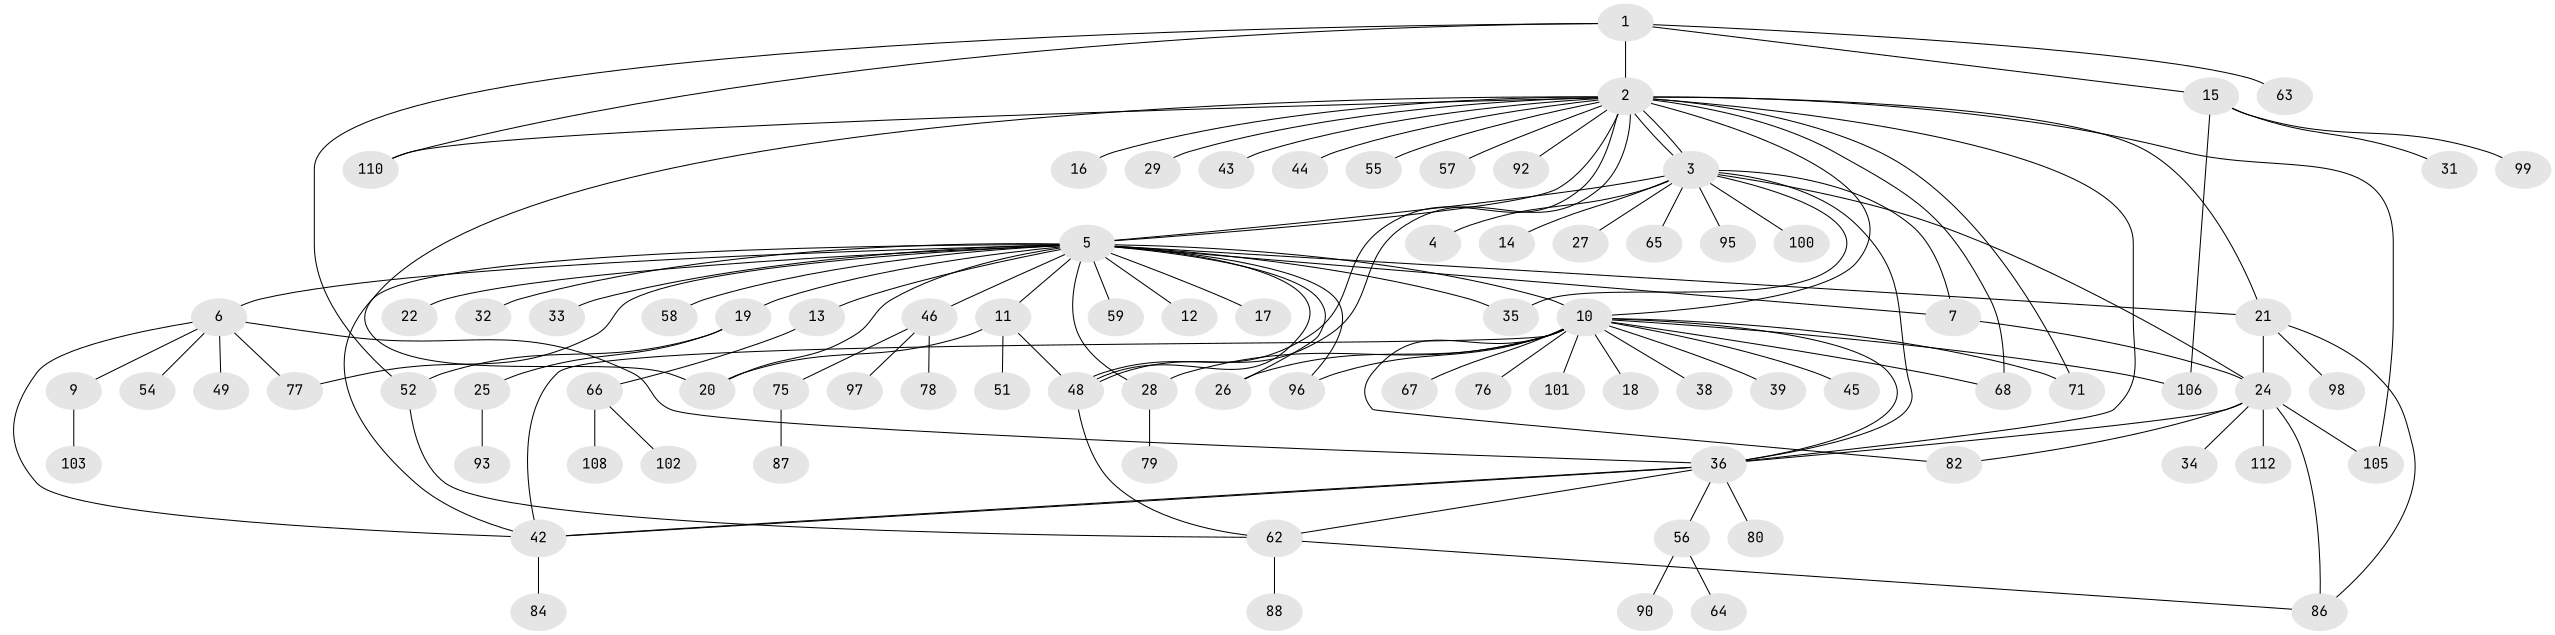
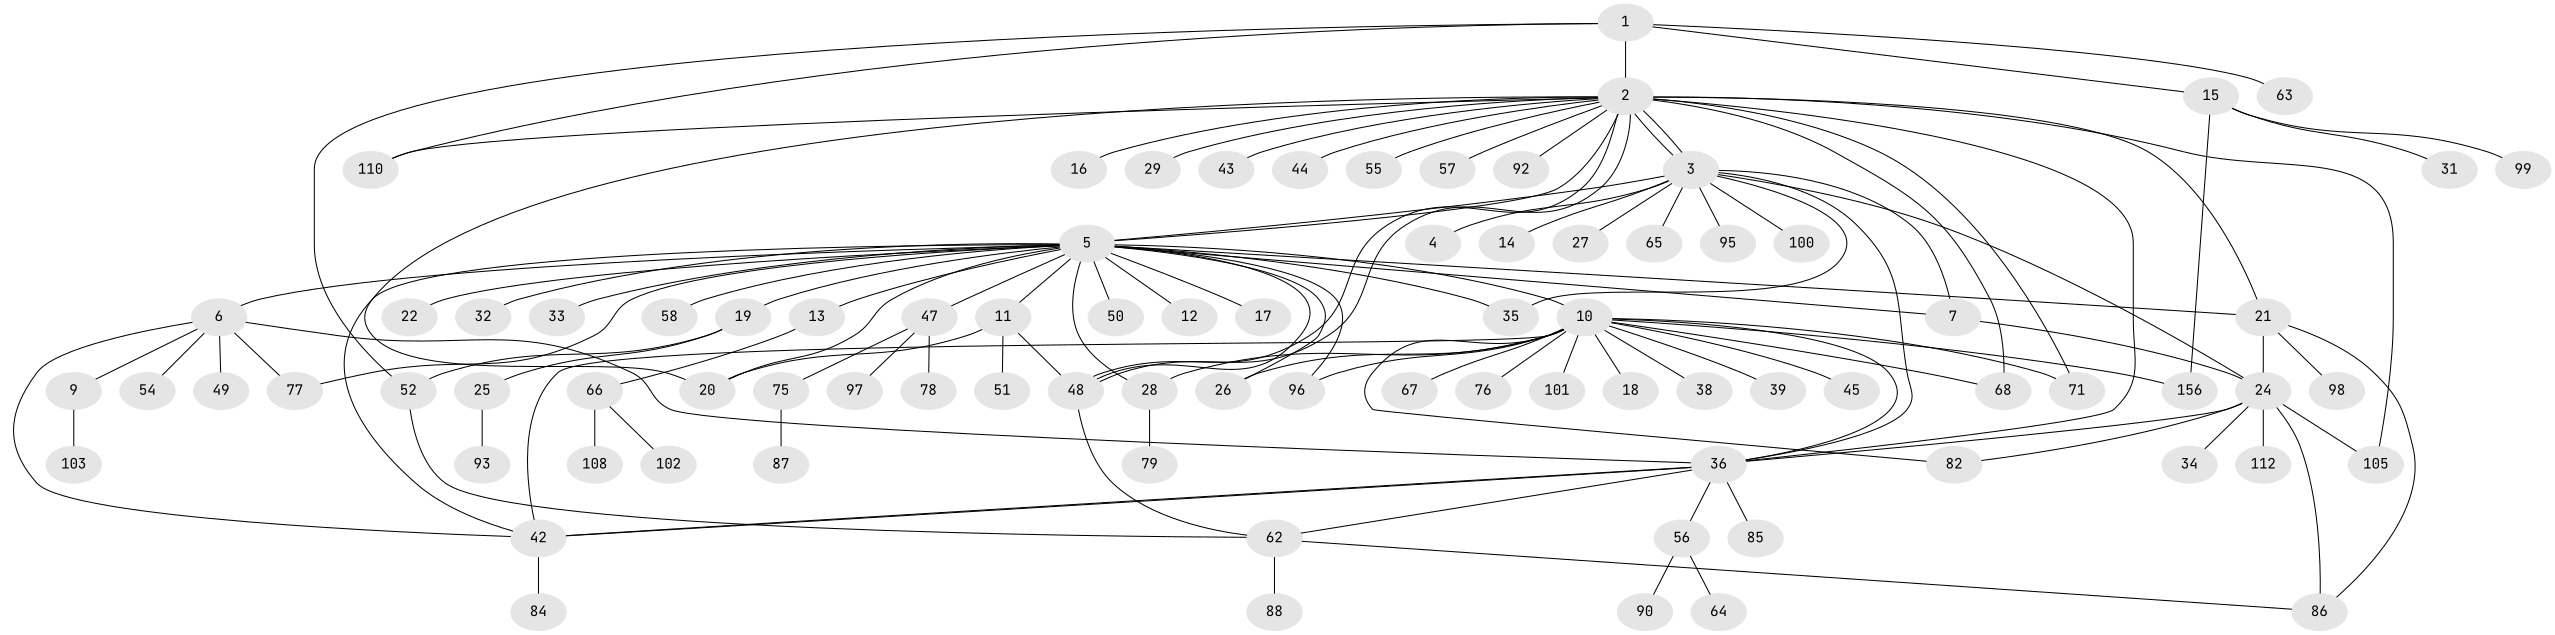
edge "2" -- "10": removed
node "46": label "46" -> "47"
node "59": label "59" -> "50"
node "106": label "106" -> "156"
node "80": label "80" -> "85"
